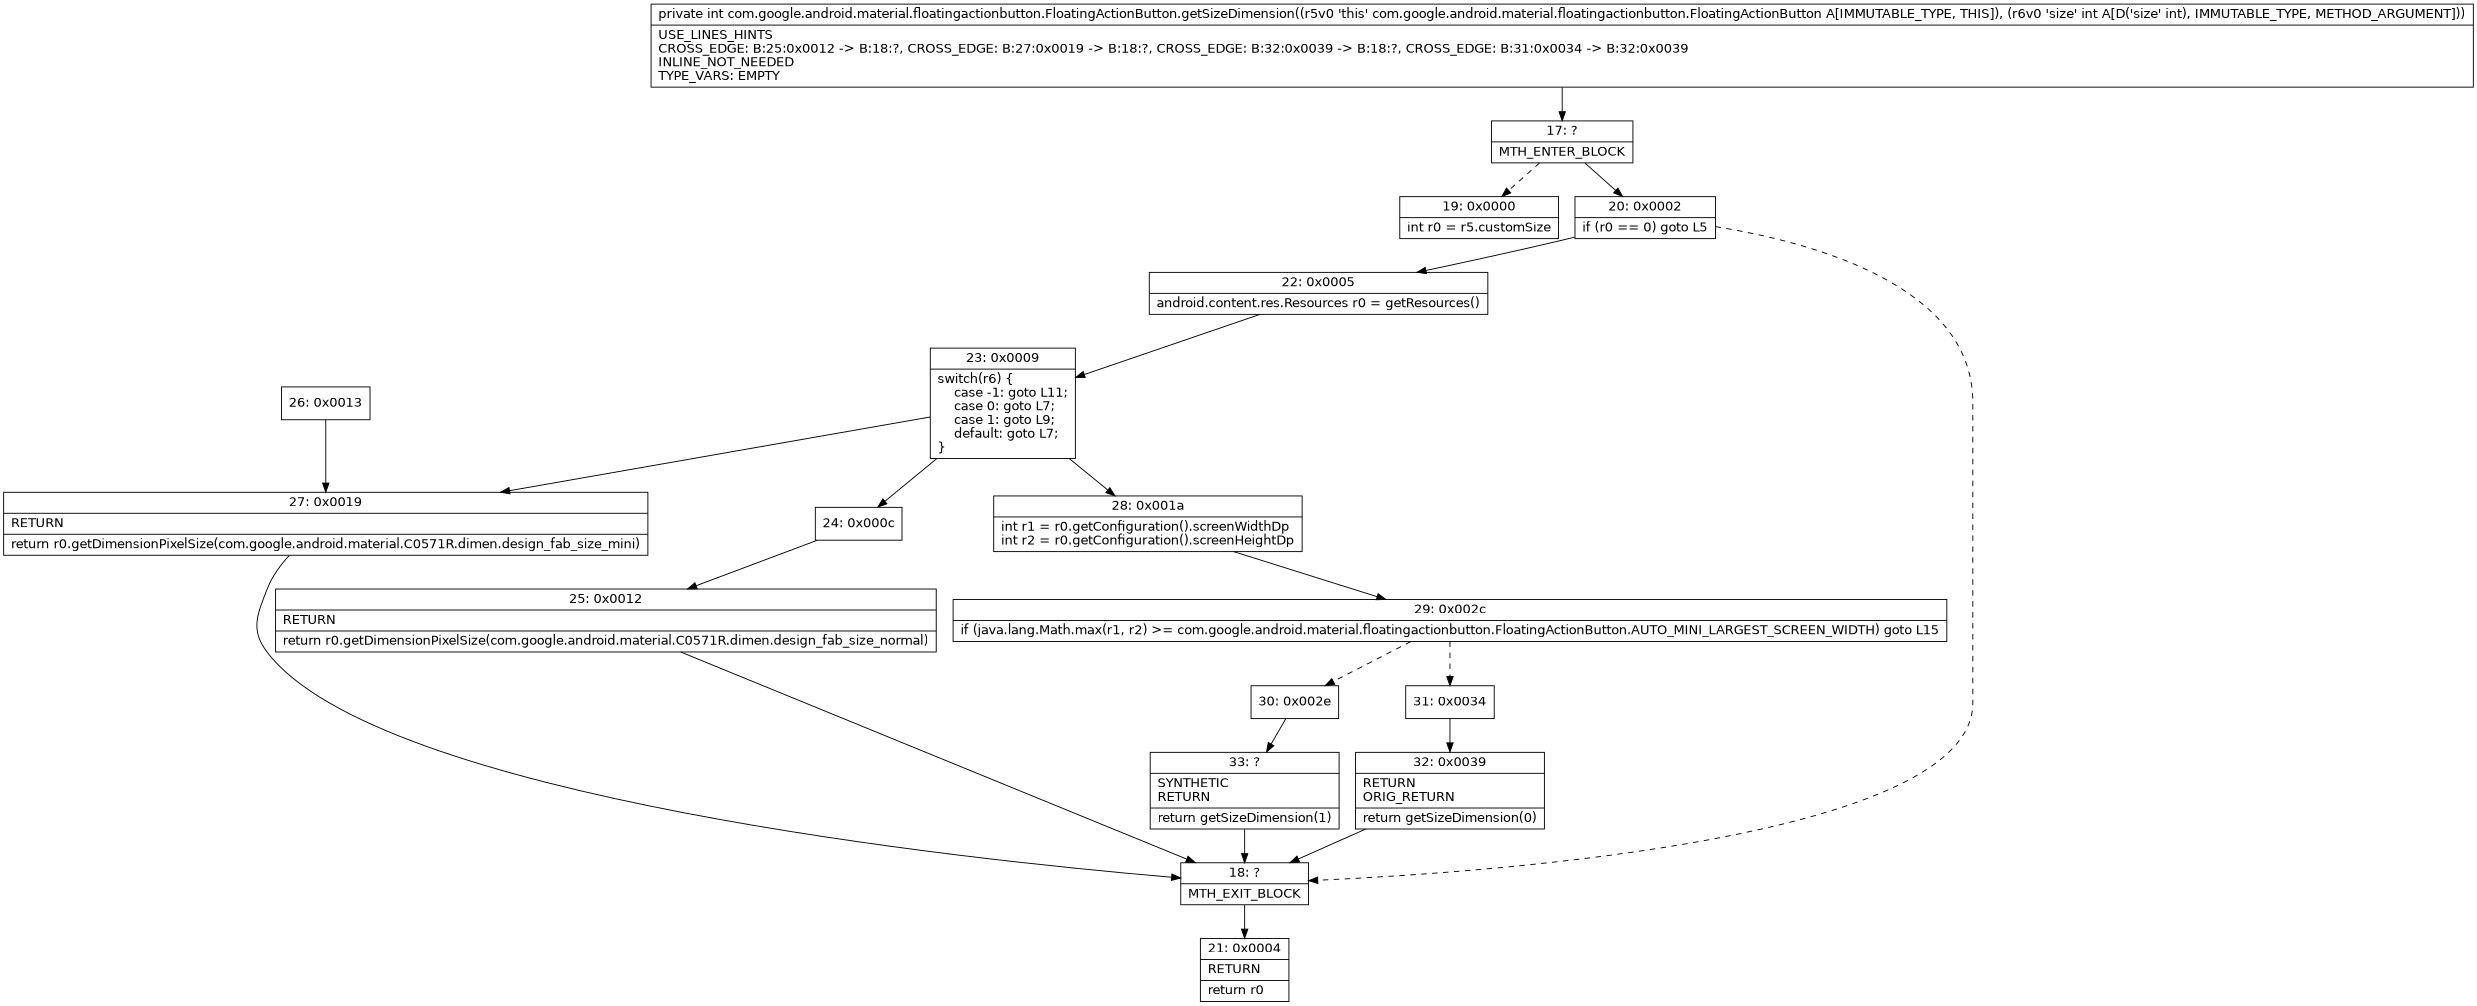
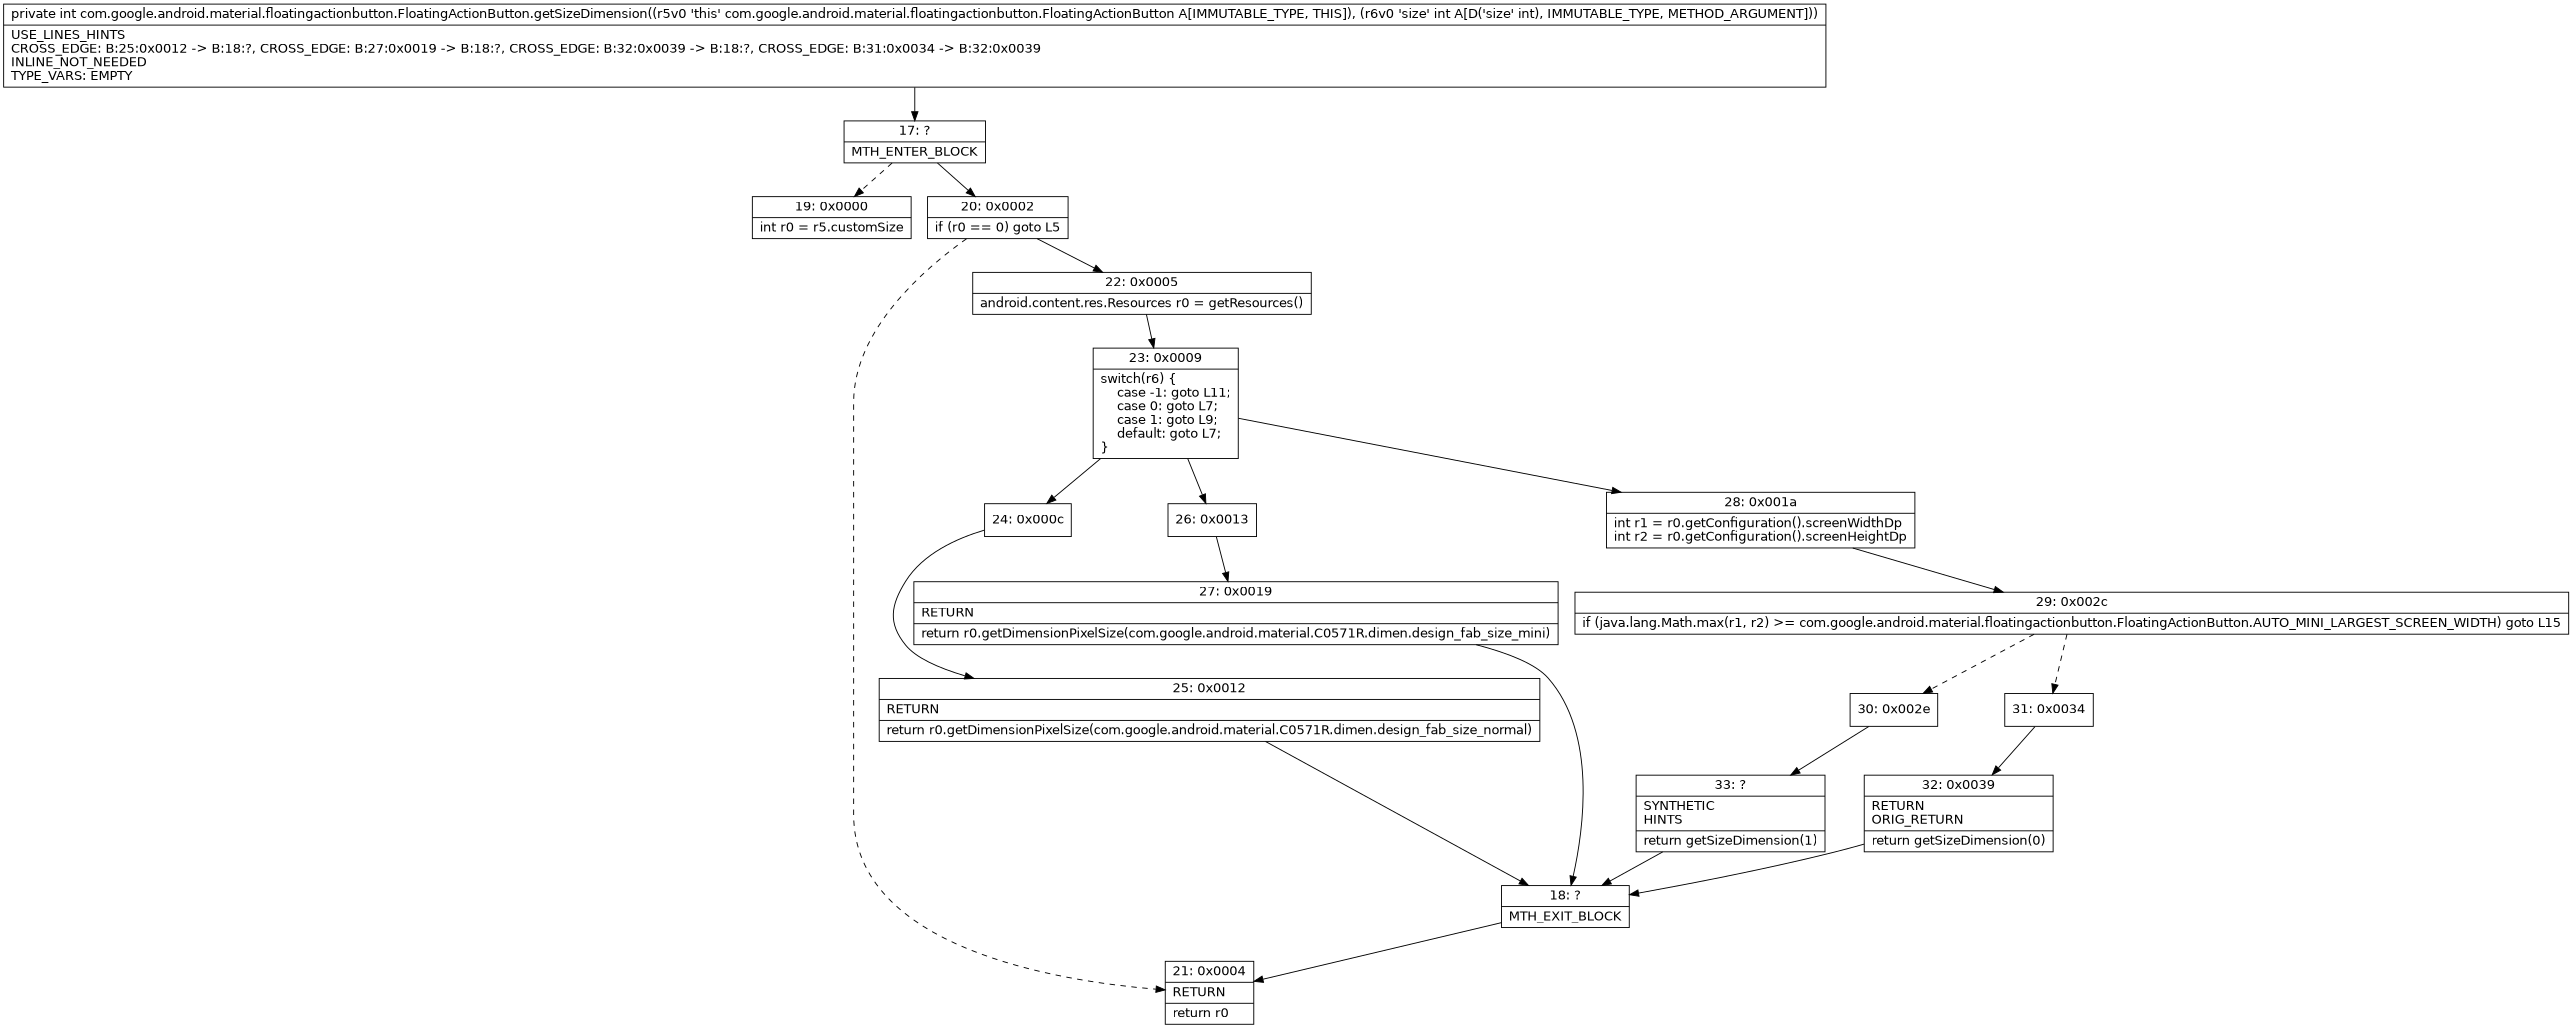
edge "23: 0x0009" -> "27: 0x0019": now "23: 0x0009" -> "26: 0x0013"
edge "20: 0x0002" -> "18: ?": now "20: 0x0002" -> "21: 0x0004"
node "33: ?": text "RETURN" -> "HINTS"
